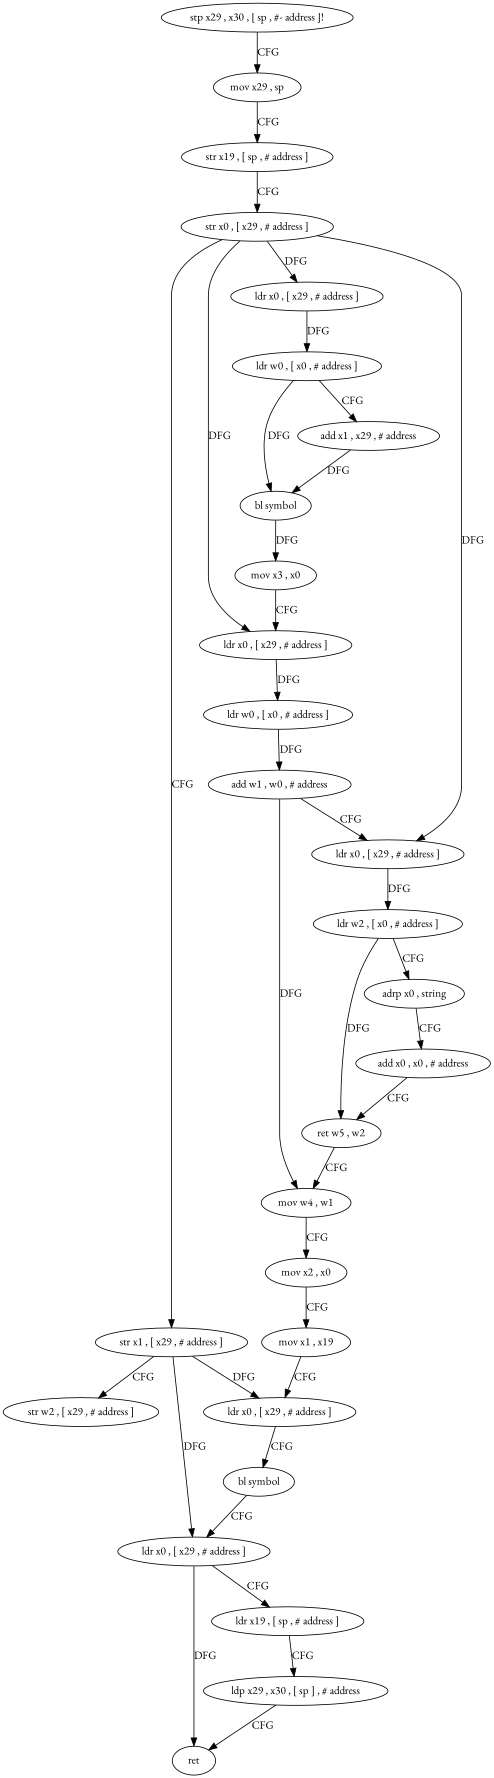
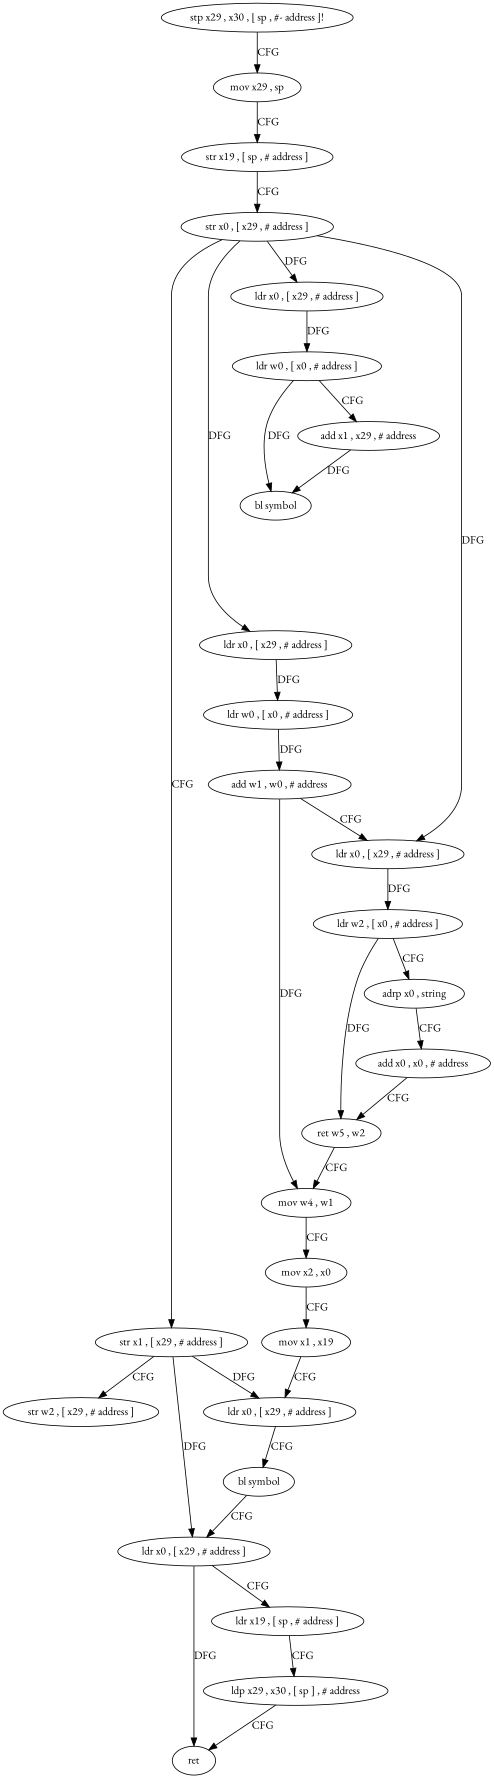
node "mov x3 , x0": removed
